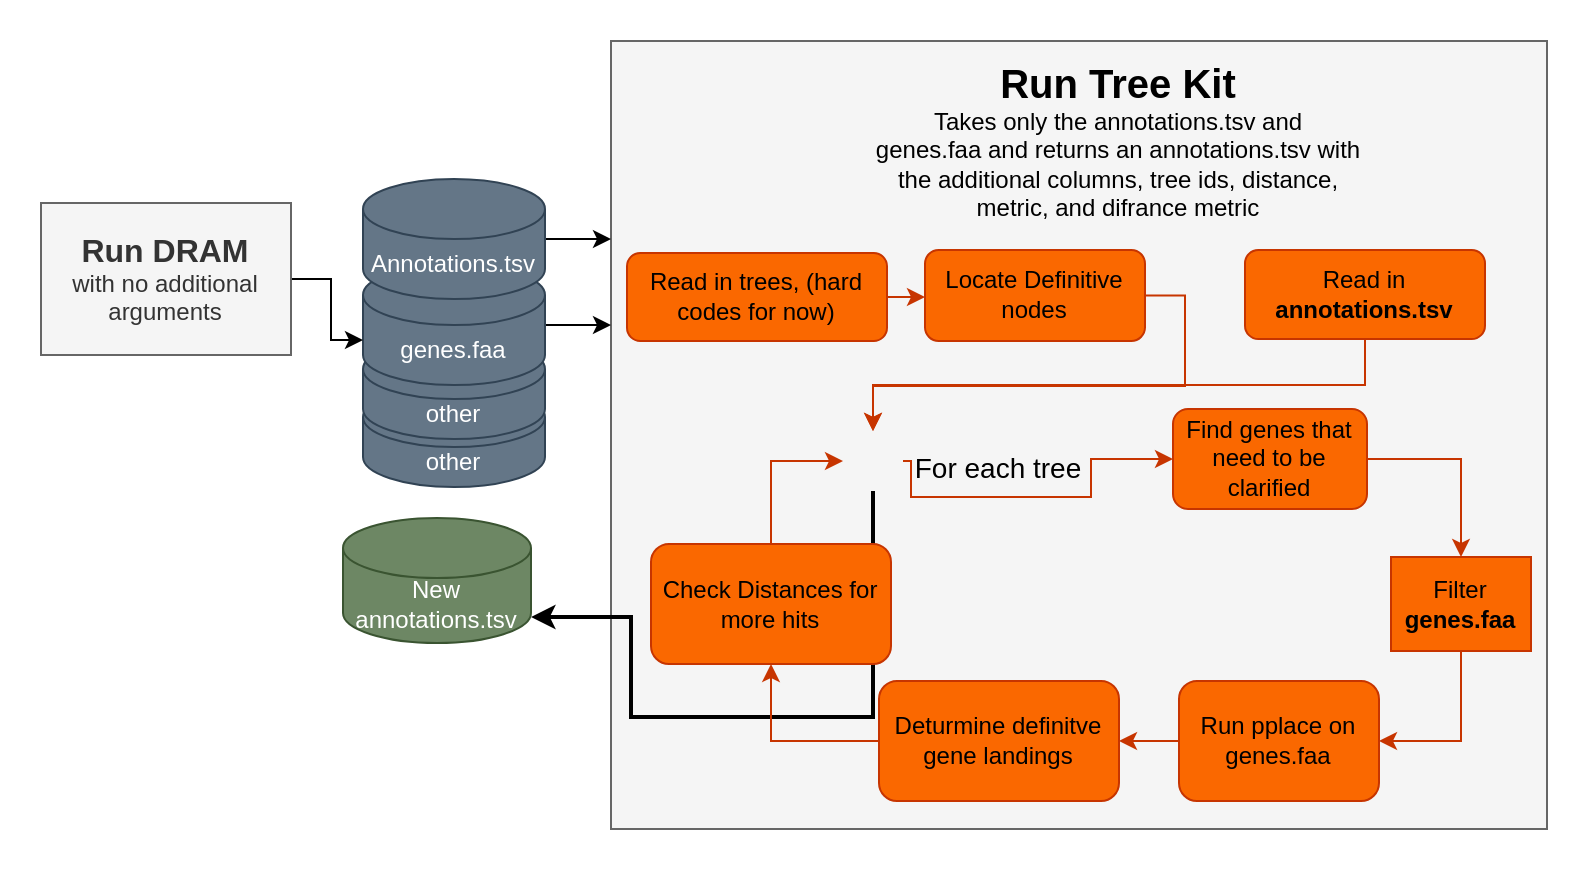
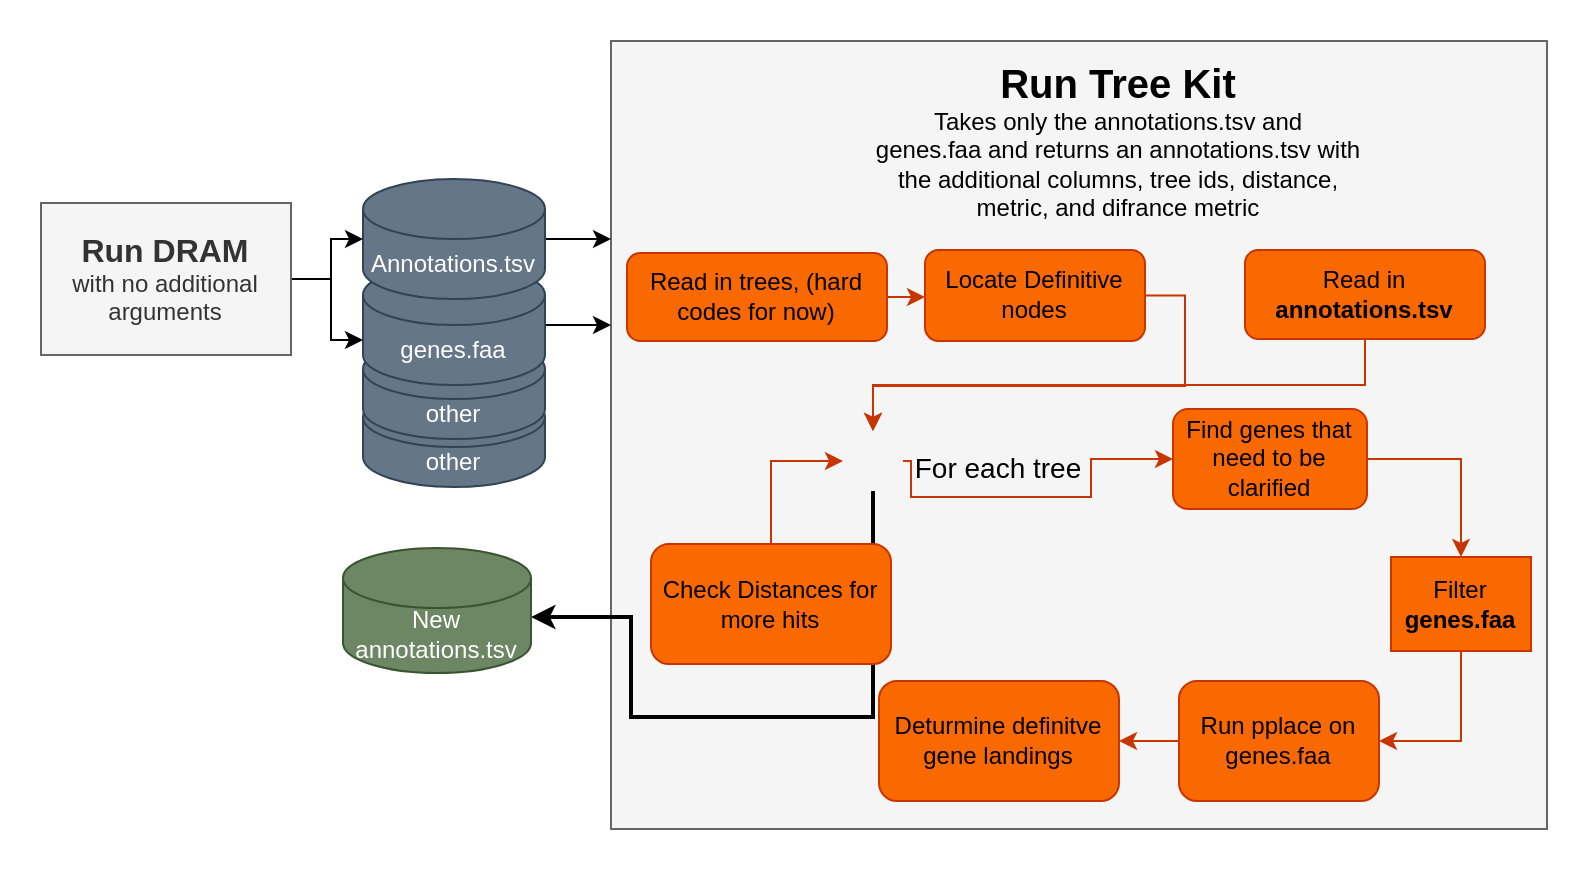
edge "Run DRAM with no additional arguments" -> "Annotations.tsv": added
node "New annotations.tsv": moved (437, 581) -> (437, 611)
edge "Deturmine definitve gene landings" -> "Check Distances for more hits": removed
